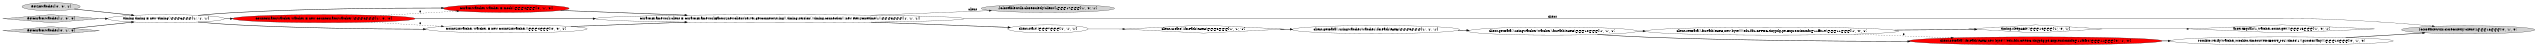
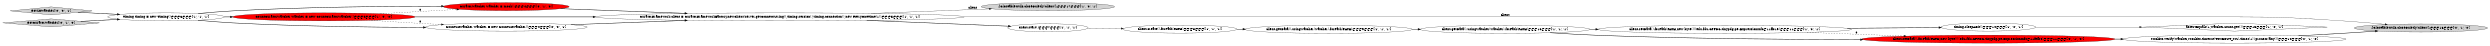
node "testZKWatcher['0', '0', '1']": shape ellipse -> diamond
node "testCuratorWatcher['1', '0', '0']": removed
node "client.create().forPath(PATH)@@@8@@@['1', '1', '1']": shape diamond -> ellipse
node "timing.sleepABit()@@@14@@@['1', '0', '1']": shape diamond -> ellipse
